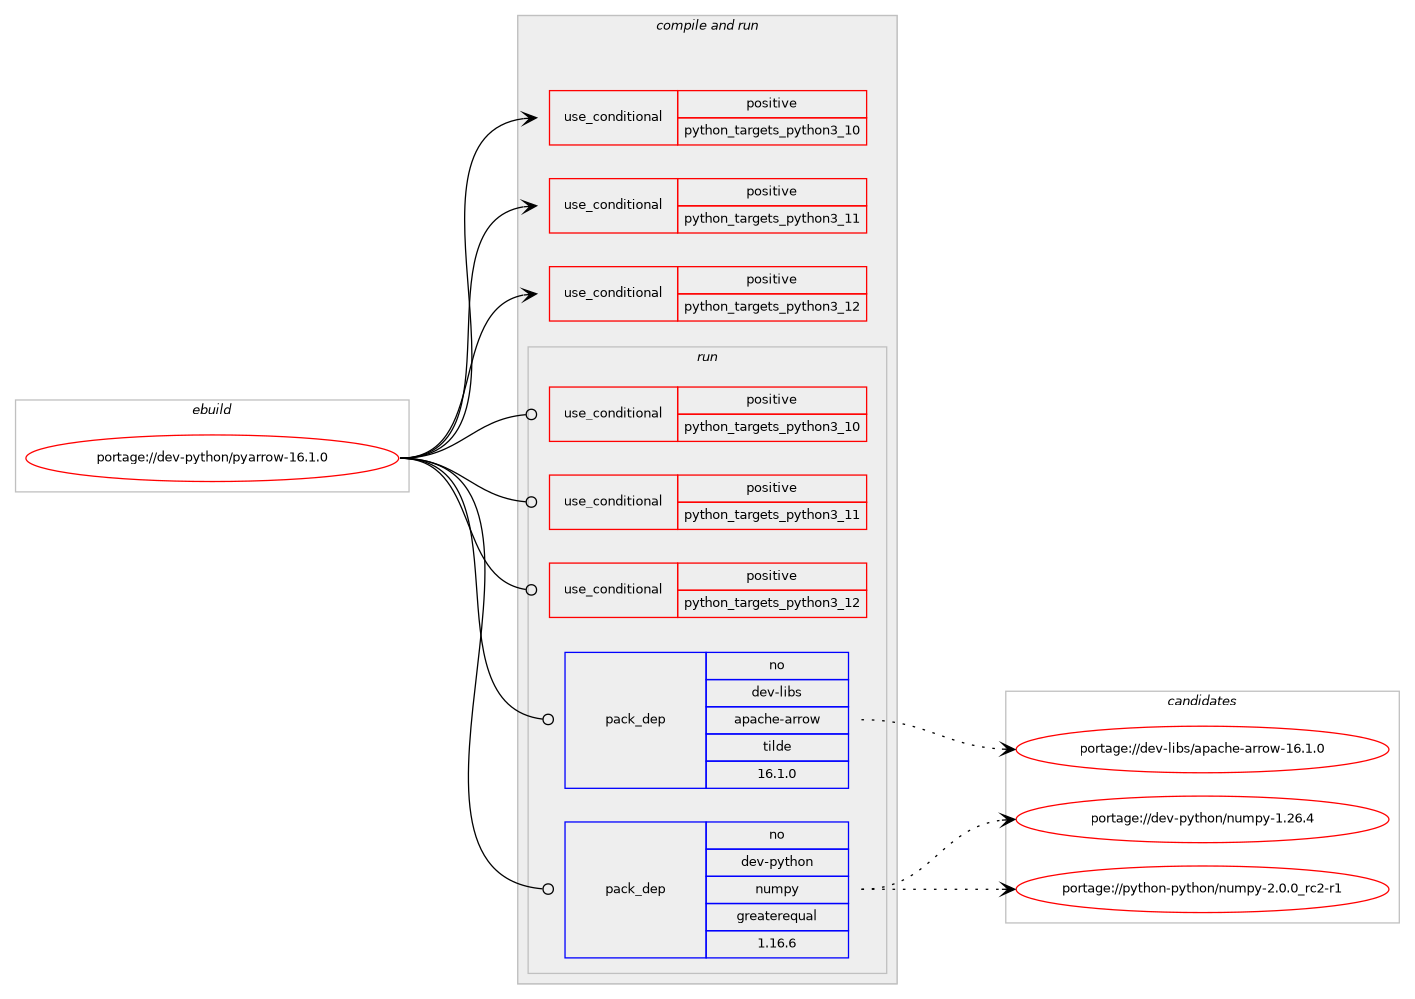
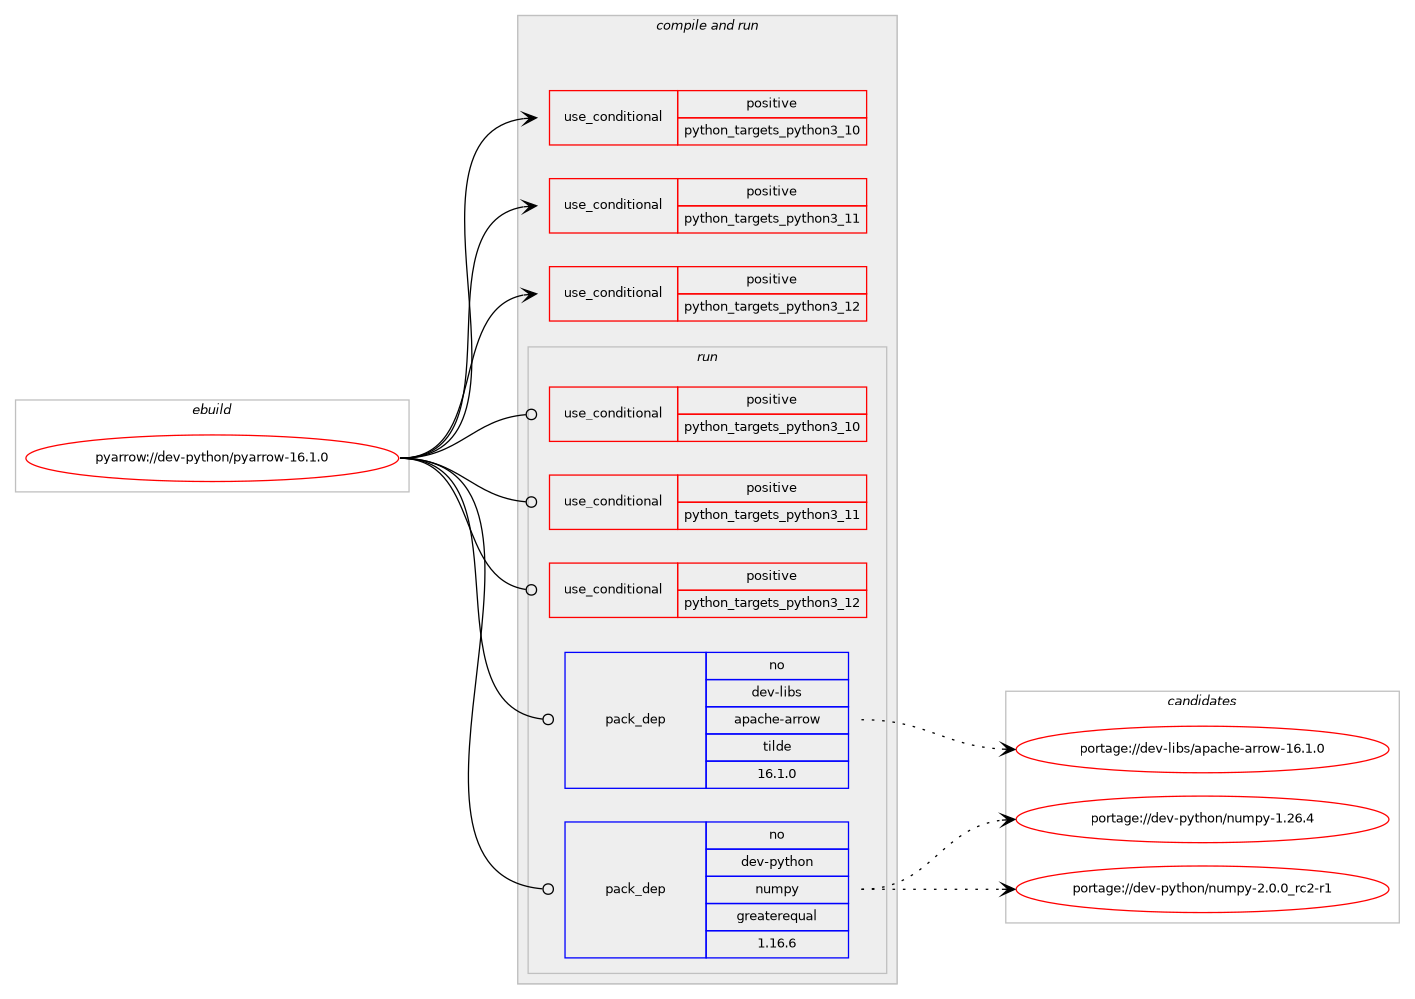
node "portage://dev-python/pyarrow-16.1.0": label "portage://dev-python/pyarrow-16.1.0" -> "pyarrow://dev-python/pyarrow-16.1.0"
node "portage://python-python/numpy-2.0.0_rc2-r1": label "portage://python-python/numpy-2.0.0_rc2-r1" -> "portage://dev-python/numpy-2.0.0_rc2-r1"
